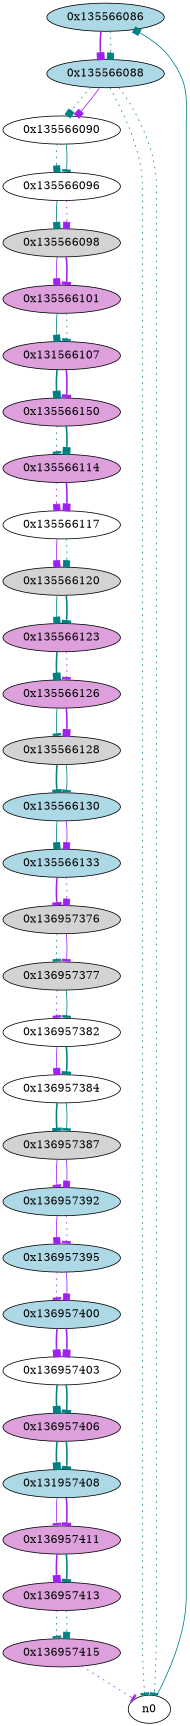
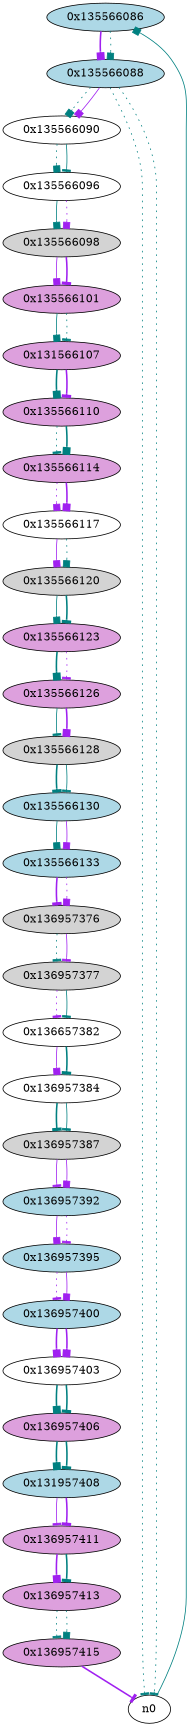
node "0x135566150": label "0x135566150" -> "0x135566110"
node "0x136957382": label "0x136957382" -> "0x136657382"
edge "0x136957415" -> "n0": style dotted -> bold
